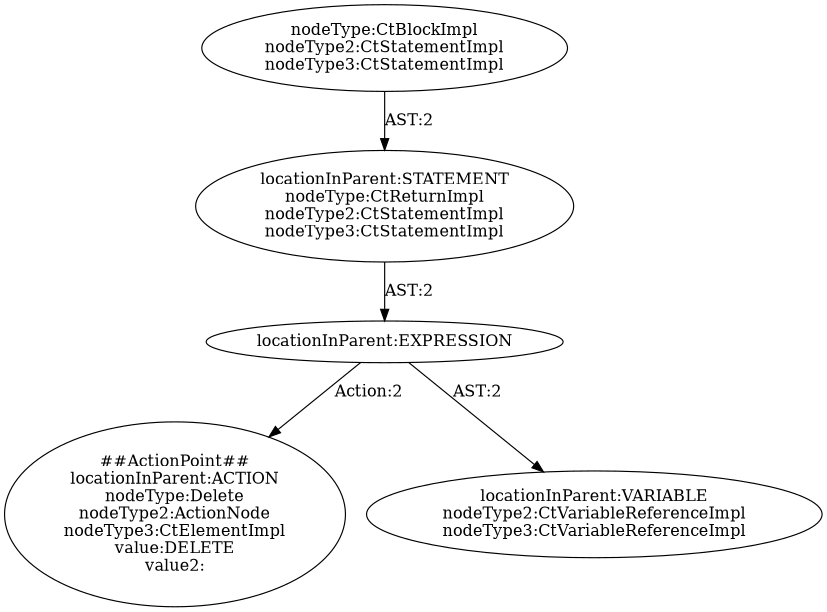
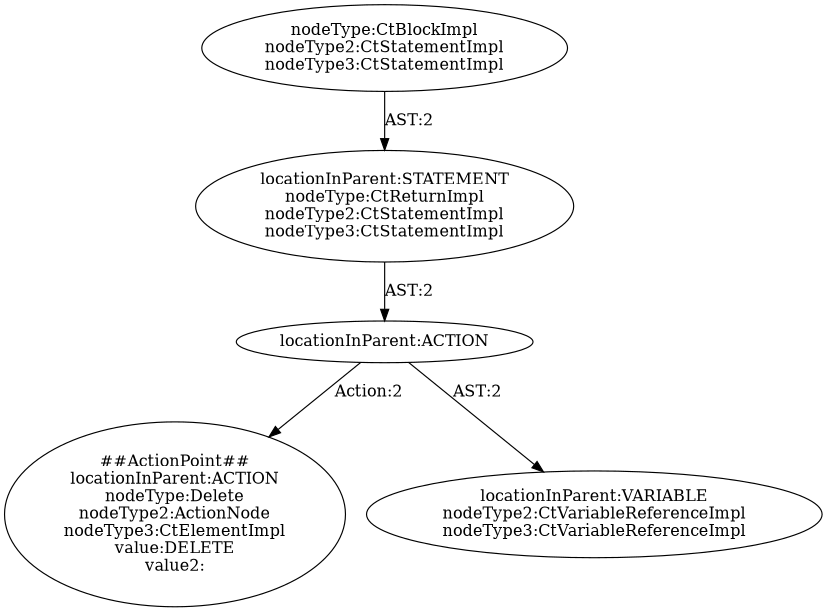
node "locationInParent:EXPRESSION": label "locationInParent:EXPRESSION" -> "locationInParent:ACTION"
